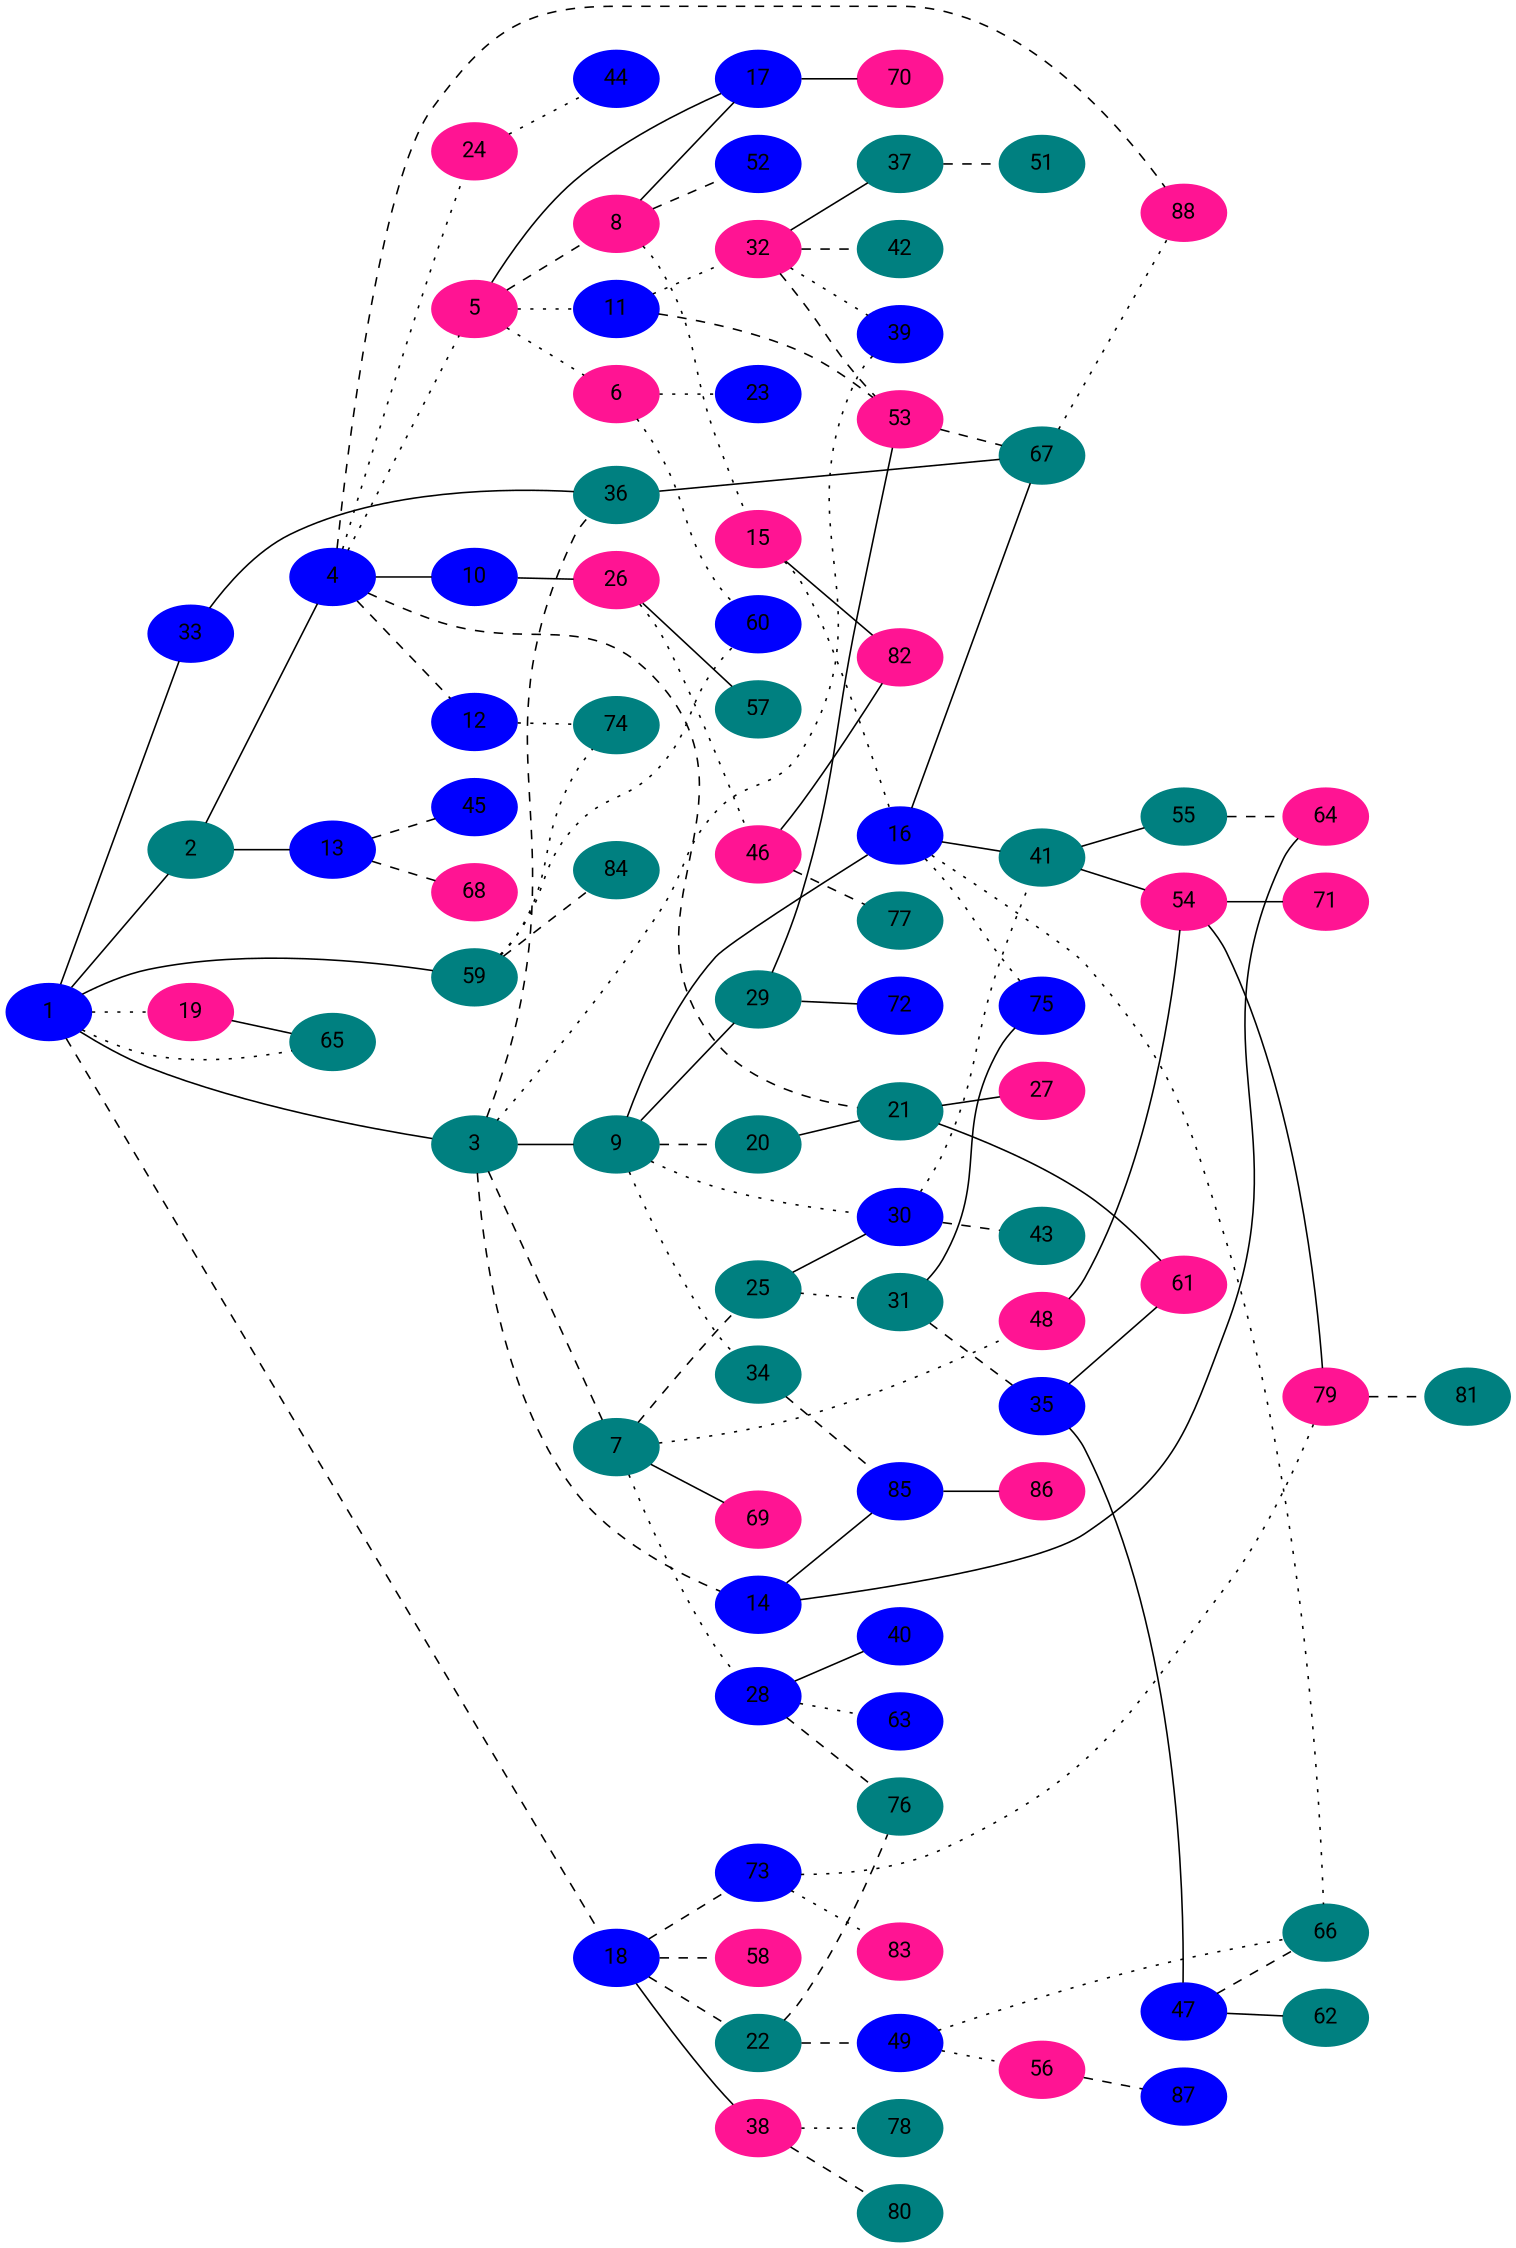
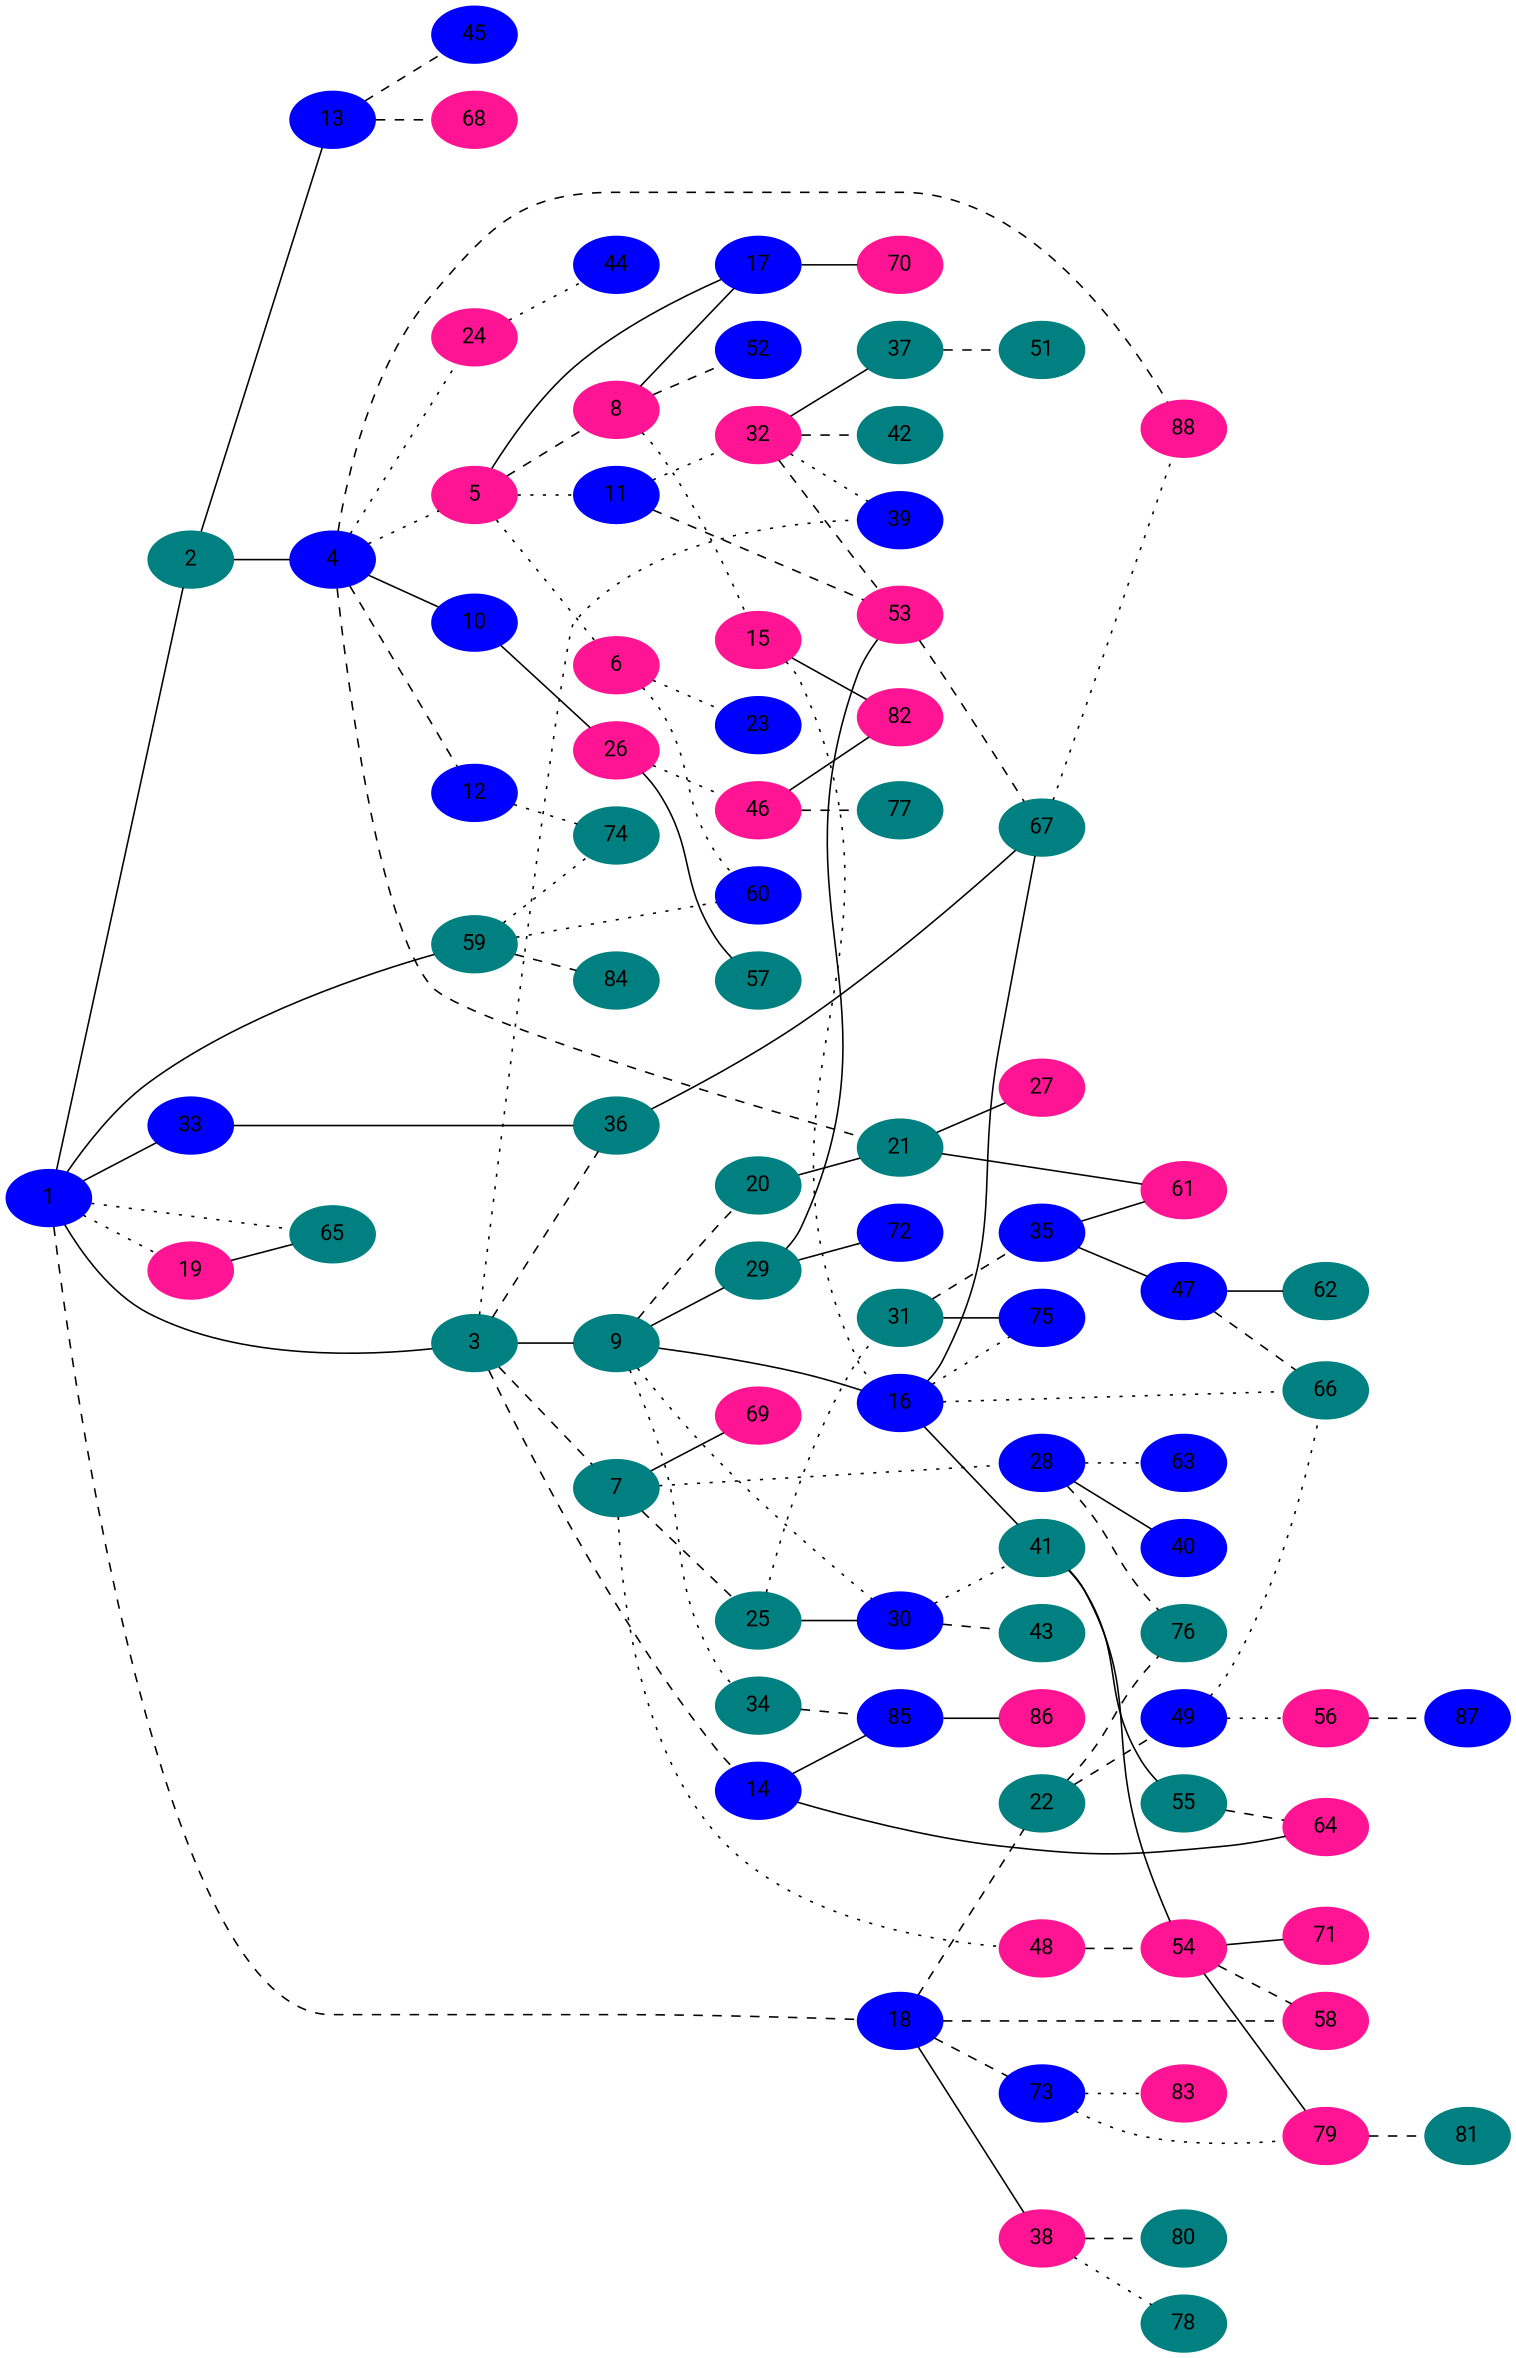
edge "54" -- "48": style solid -> dashed
edge "54" -- "58": added
